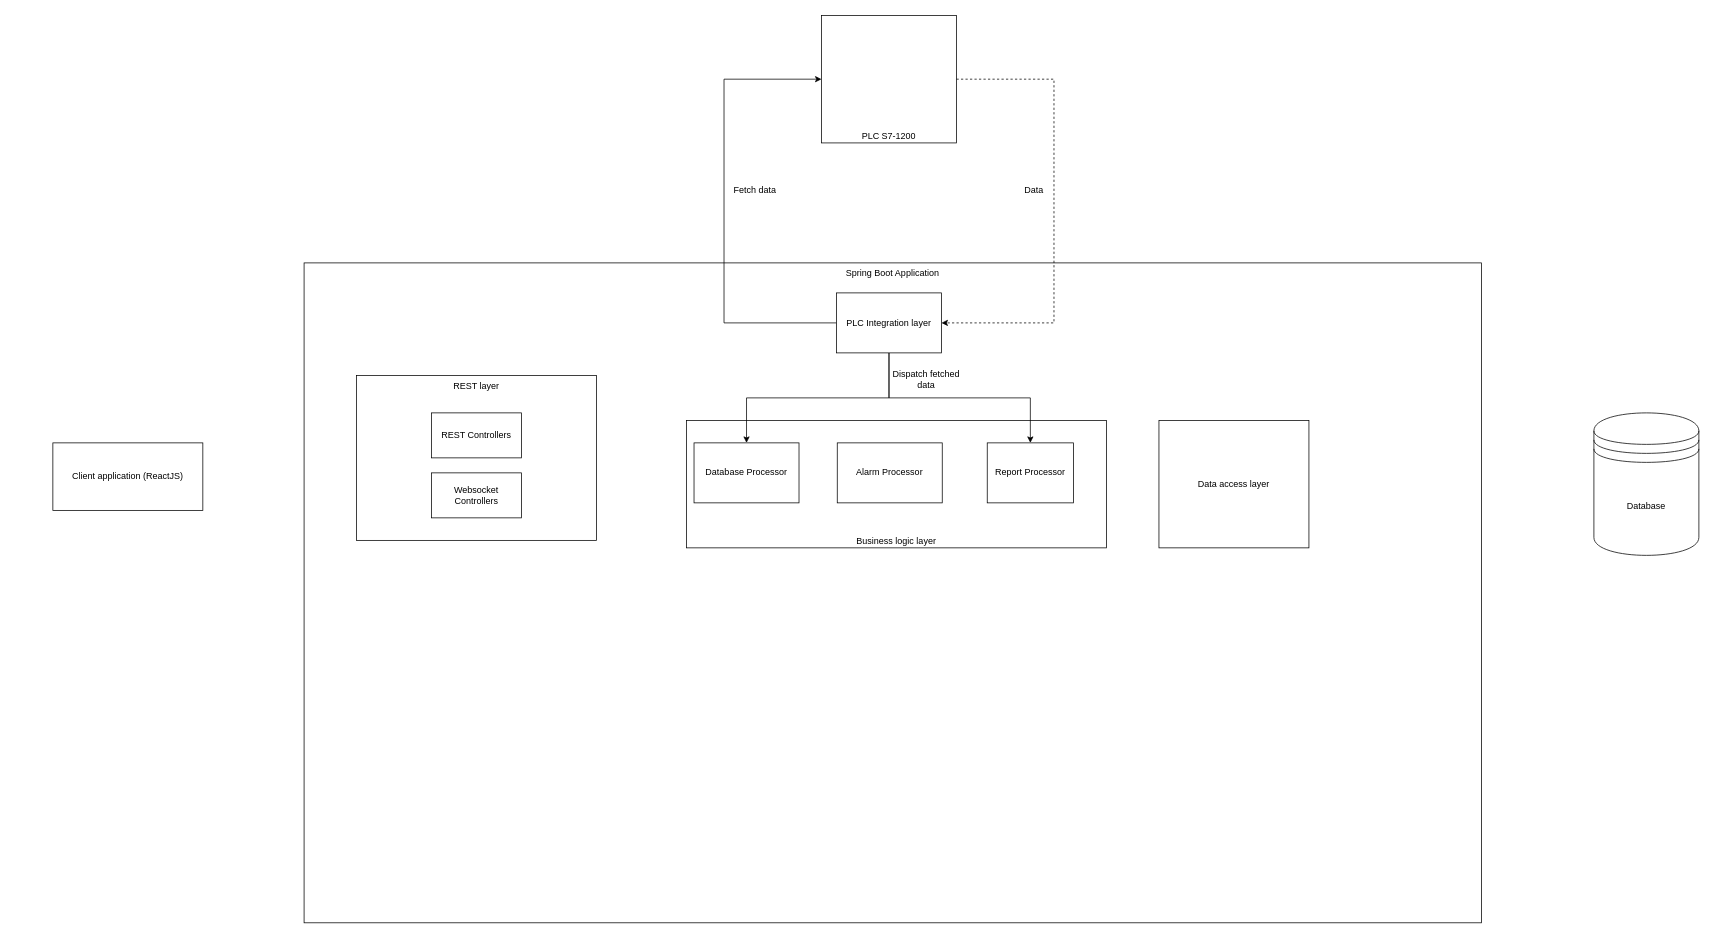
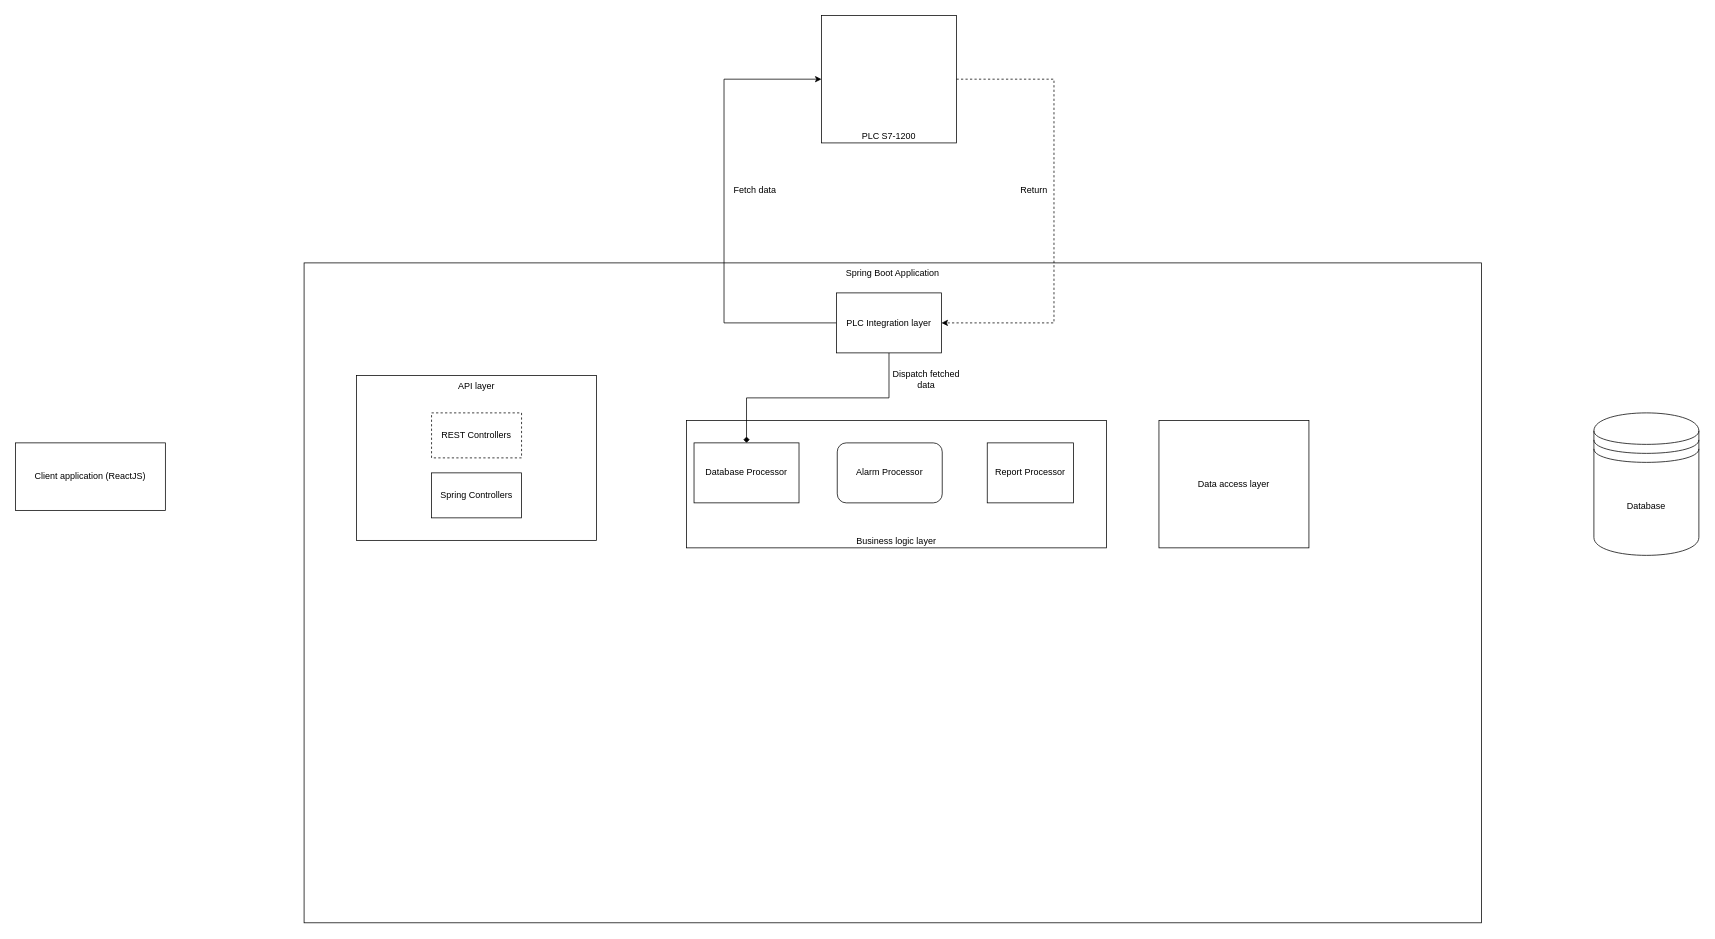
node "Data": label "Data" -> "Return"
node "REST layer": label "REST layer" -> "API layer"
edge "PLC Integration layer" -> "Report Processor": removed
node "REST Controllers": style solid -> dashed
edge "PLC Integration layer" -> "Database Processor": arrowhead classic -> diamond
node "Alarm Processor": shape rectangle -> rounded rectangle
node "Client application (ReactJS)": moved (128, 477) -> (90, 477)
node "Websocket Controllers": label "Websocket Controllers" -> "Spring Controllers"
